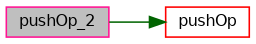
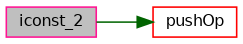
node "pushOp_2": label "pushOp_2" -> "iconst_2"
